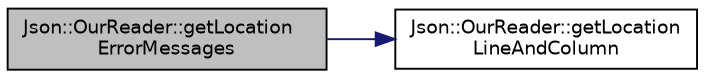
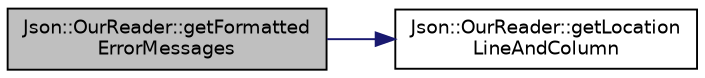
node "Json::OurReader::getLocation ErrorMessages": label "Json::OurReader::getLocation ErrorMessages" -> "Json::OurReader::getFormatted ErrorMessages"
